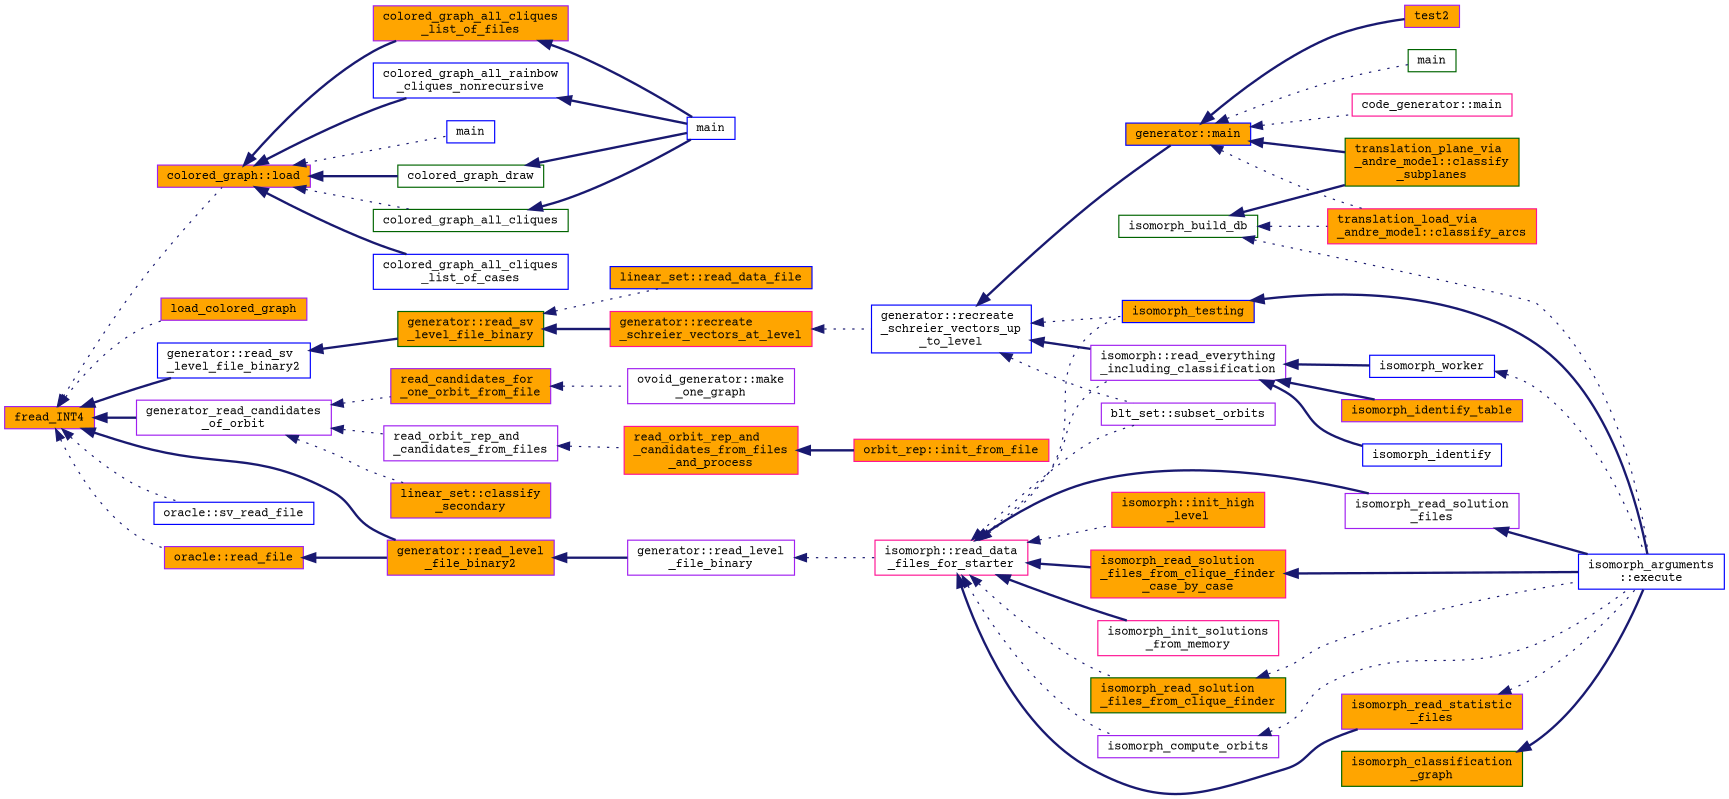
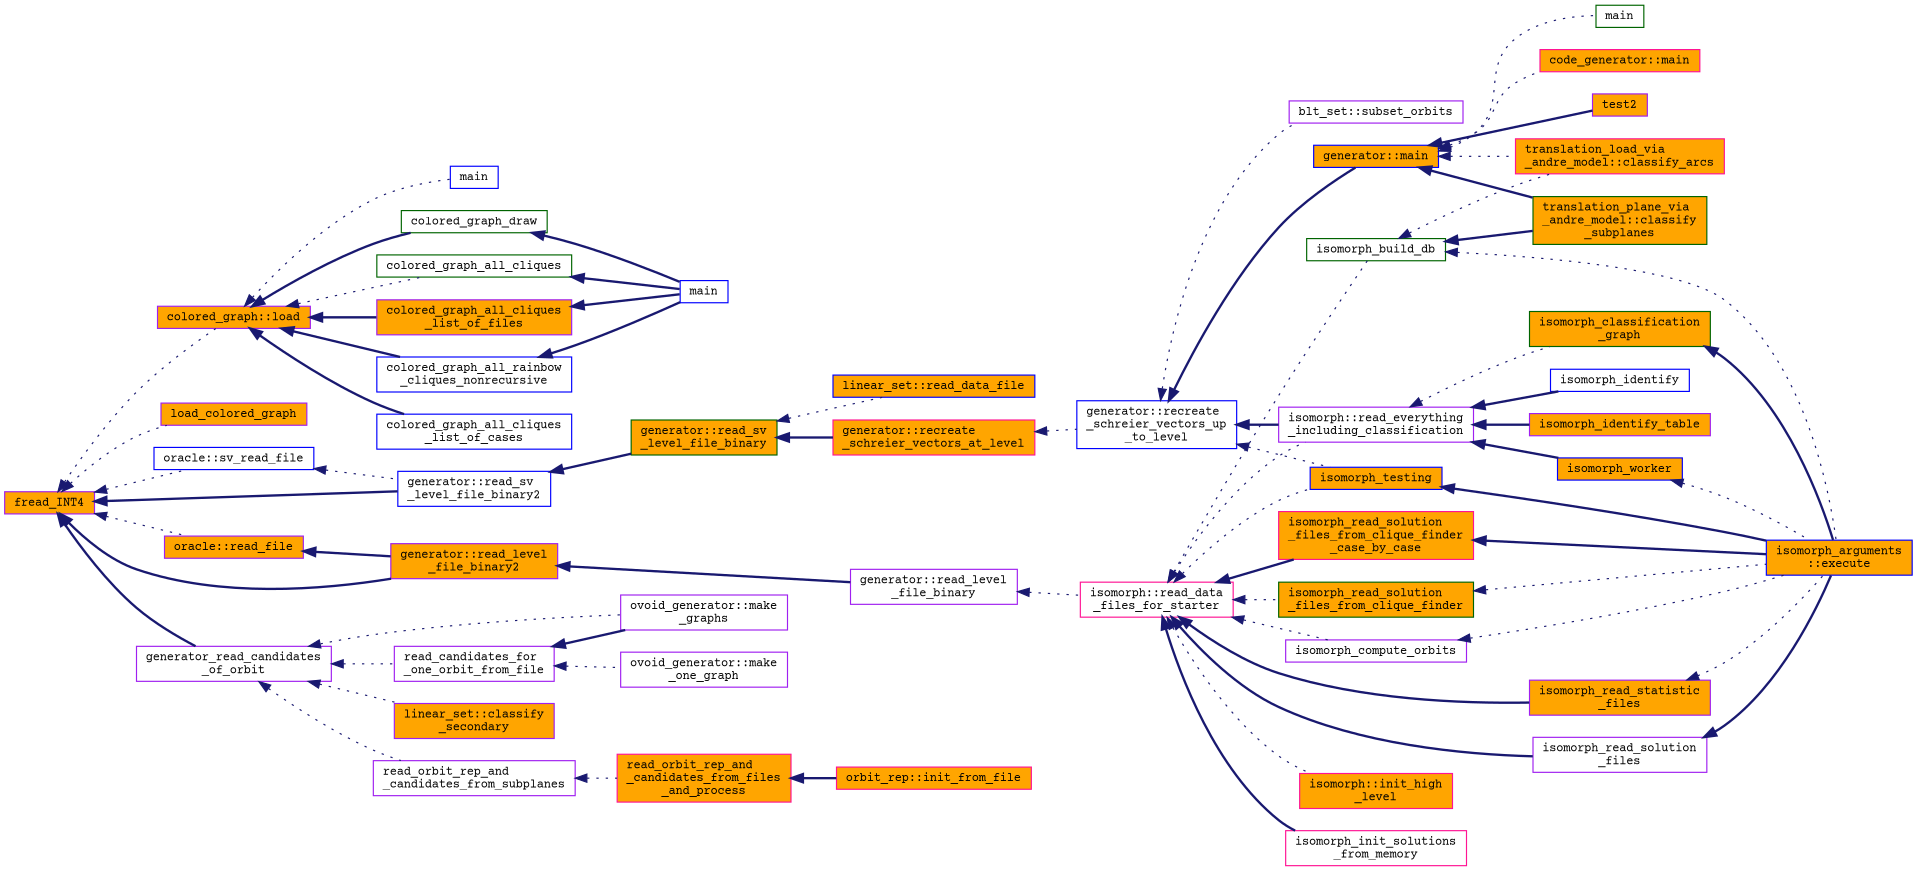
node "code_generator::main": fillcolor white -> orange
node "isomorph_worker": fillcolor white -> orange
edge "isomorph_classification _graph" -> "isomorph::read_everything _including_classification": added
node "read_candidates_for _one_orbit_from_file": fillcolor orange -> white
node "read_orbit_rep_and _candidates_from_files": label "read_orbit_rep_and _candidates_from_files" -> "read_orbit_rep_and _candidates_from_subplanes"
edge "blt_set::subset_orbits" -> "isomorph::read_data _files_for_starter": now "isomorph_build_db" -> "isomorph::read_data _files_for_starter"
edge "generator::read_sv _level_file_binary2" -> "oracle::sv_read_file": added
node "isomorph_arguments ::execute": fillcolor white -> orange
node "ovoid_generator::make _graphs": added
